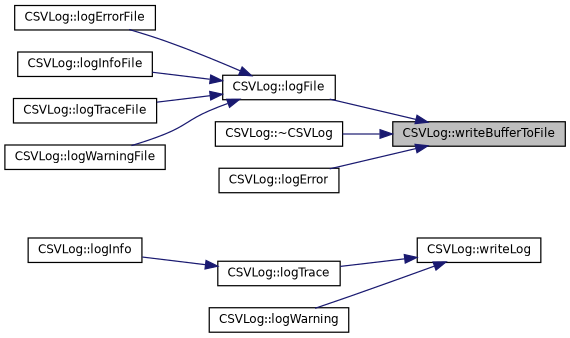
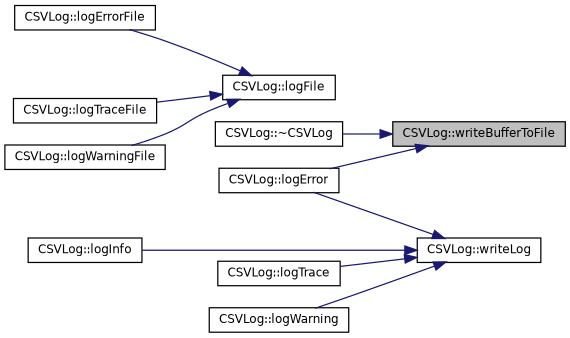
node "CSVLog::logInfoFile": removed
edge "CSVLog::logFile" -> "CSVLog::writeBufferToFile": removed
edge "CSVLog::logError" -> "CSVLog::writeLog": added
edge "CSVLog::logInfo" -> "CSVLog::logTrace": now "CSVLog::logInfo" -> "CSVLog::writeLog"
